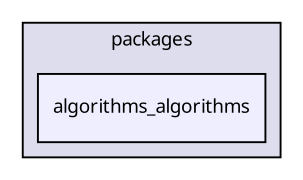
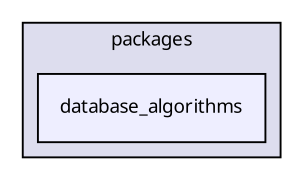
node "algorithms_algorithms": label "algorithms_algorithms" -> "database_algorithms"
